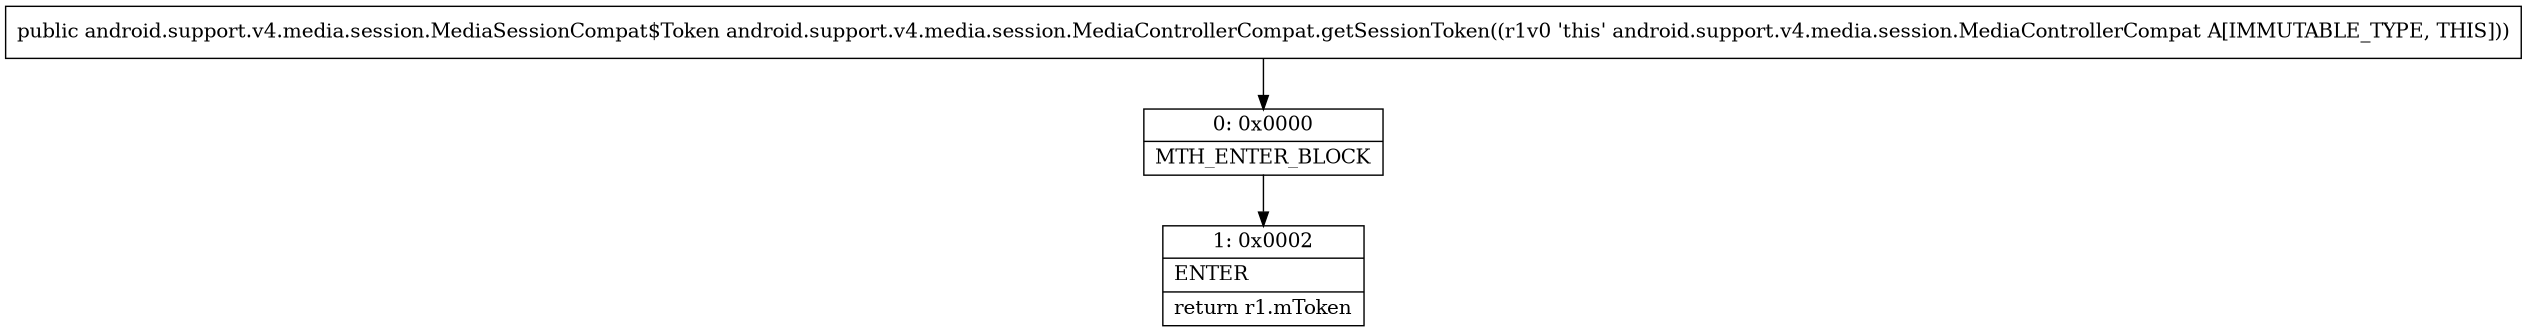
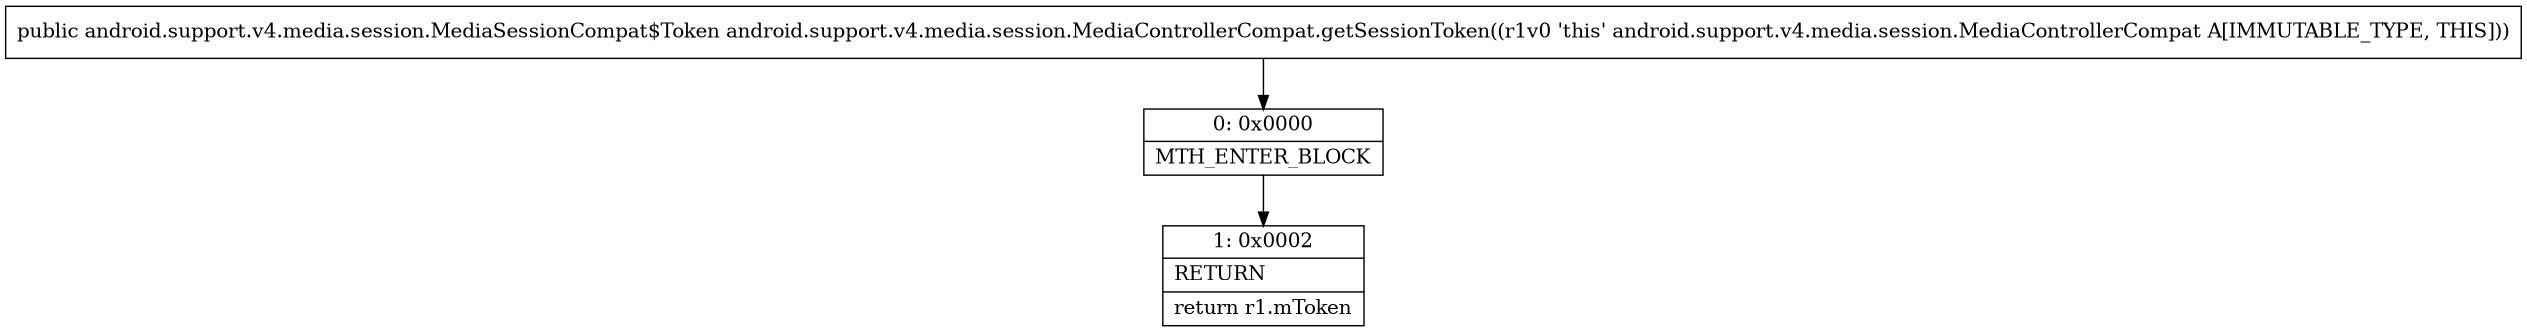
node "1: 0x0002": text "ENTER" -> "RETURN"
